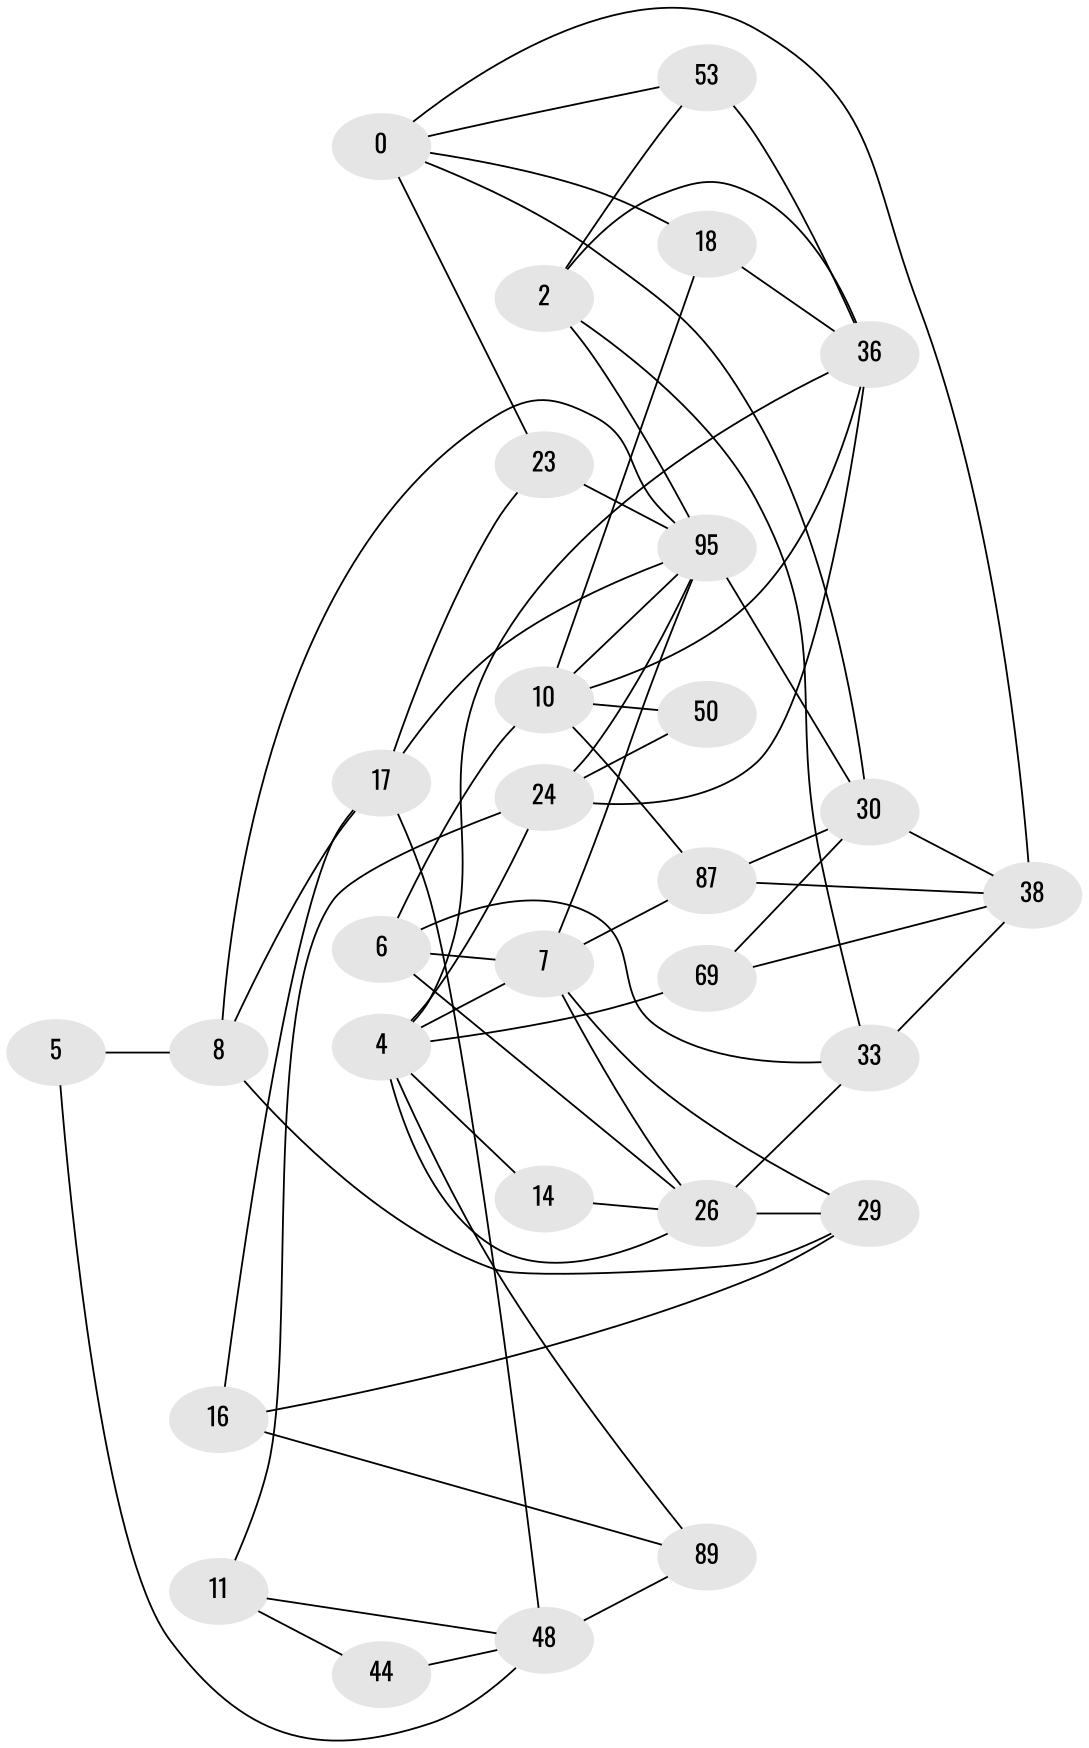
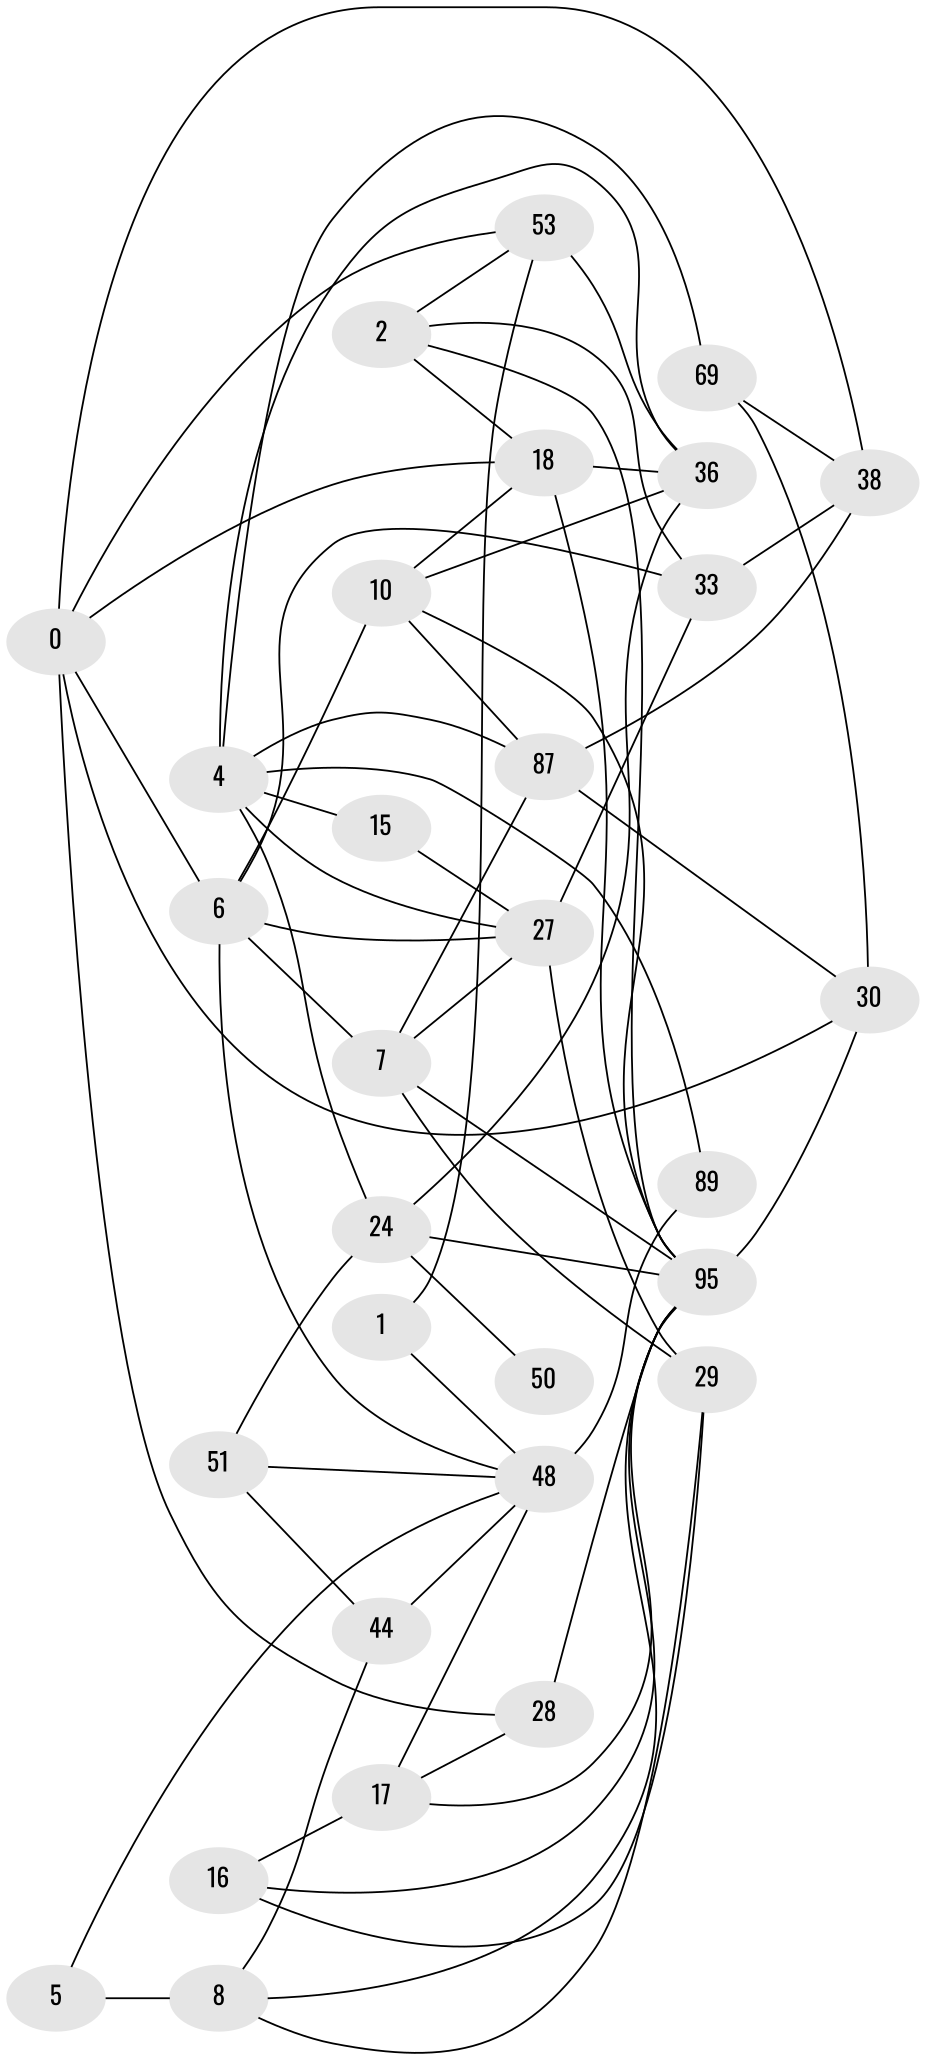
edge "2" -- "36": now "2" -- "18"
node "23": label "23" -> "28"
edge "10" -- "50": removed
edge "0" -- "6": added
edge "30" -- "38": removed
edge "18" -- "95": added
edge "17" -- "8": now "44" -- "8"
edge "7" -- "4": now "87" -- "4"
node "14": label "14" -> "15"
node "26": label "26" -> "27"
edge "6" -- "48": added
node "1": added
edge "16" -- "89": now "16" -- "95"
node "11": label "11" -> "51"
